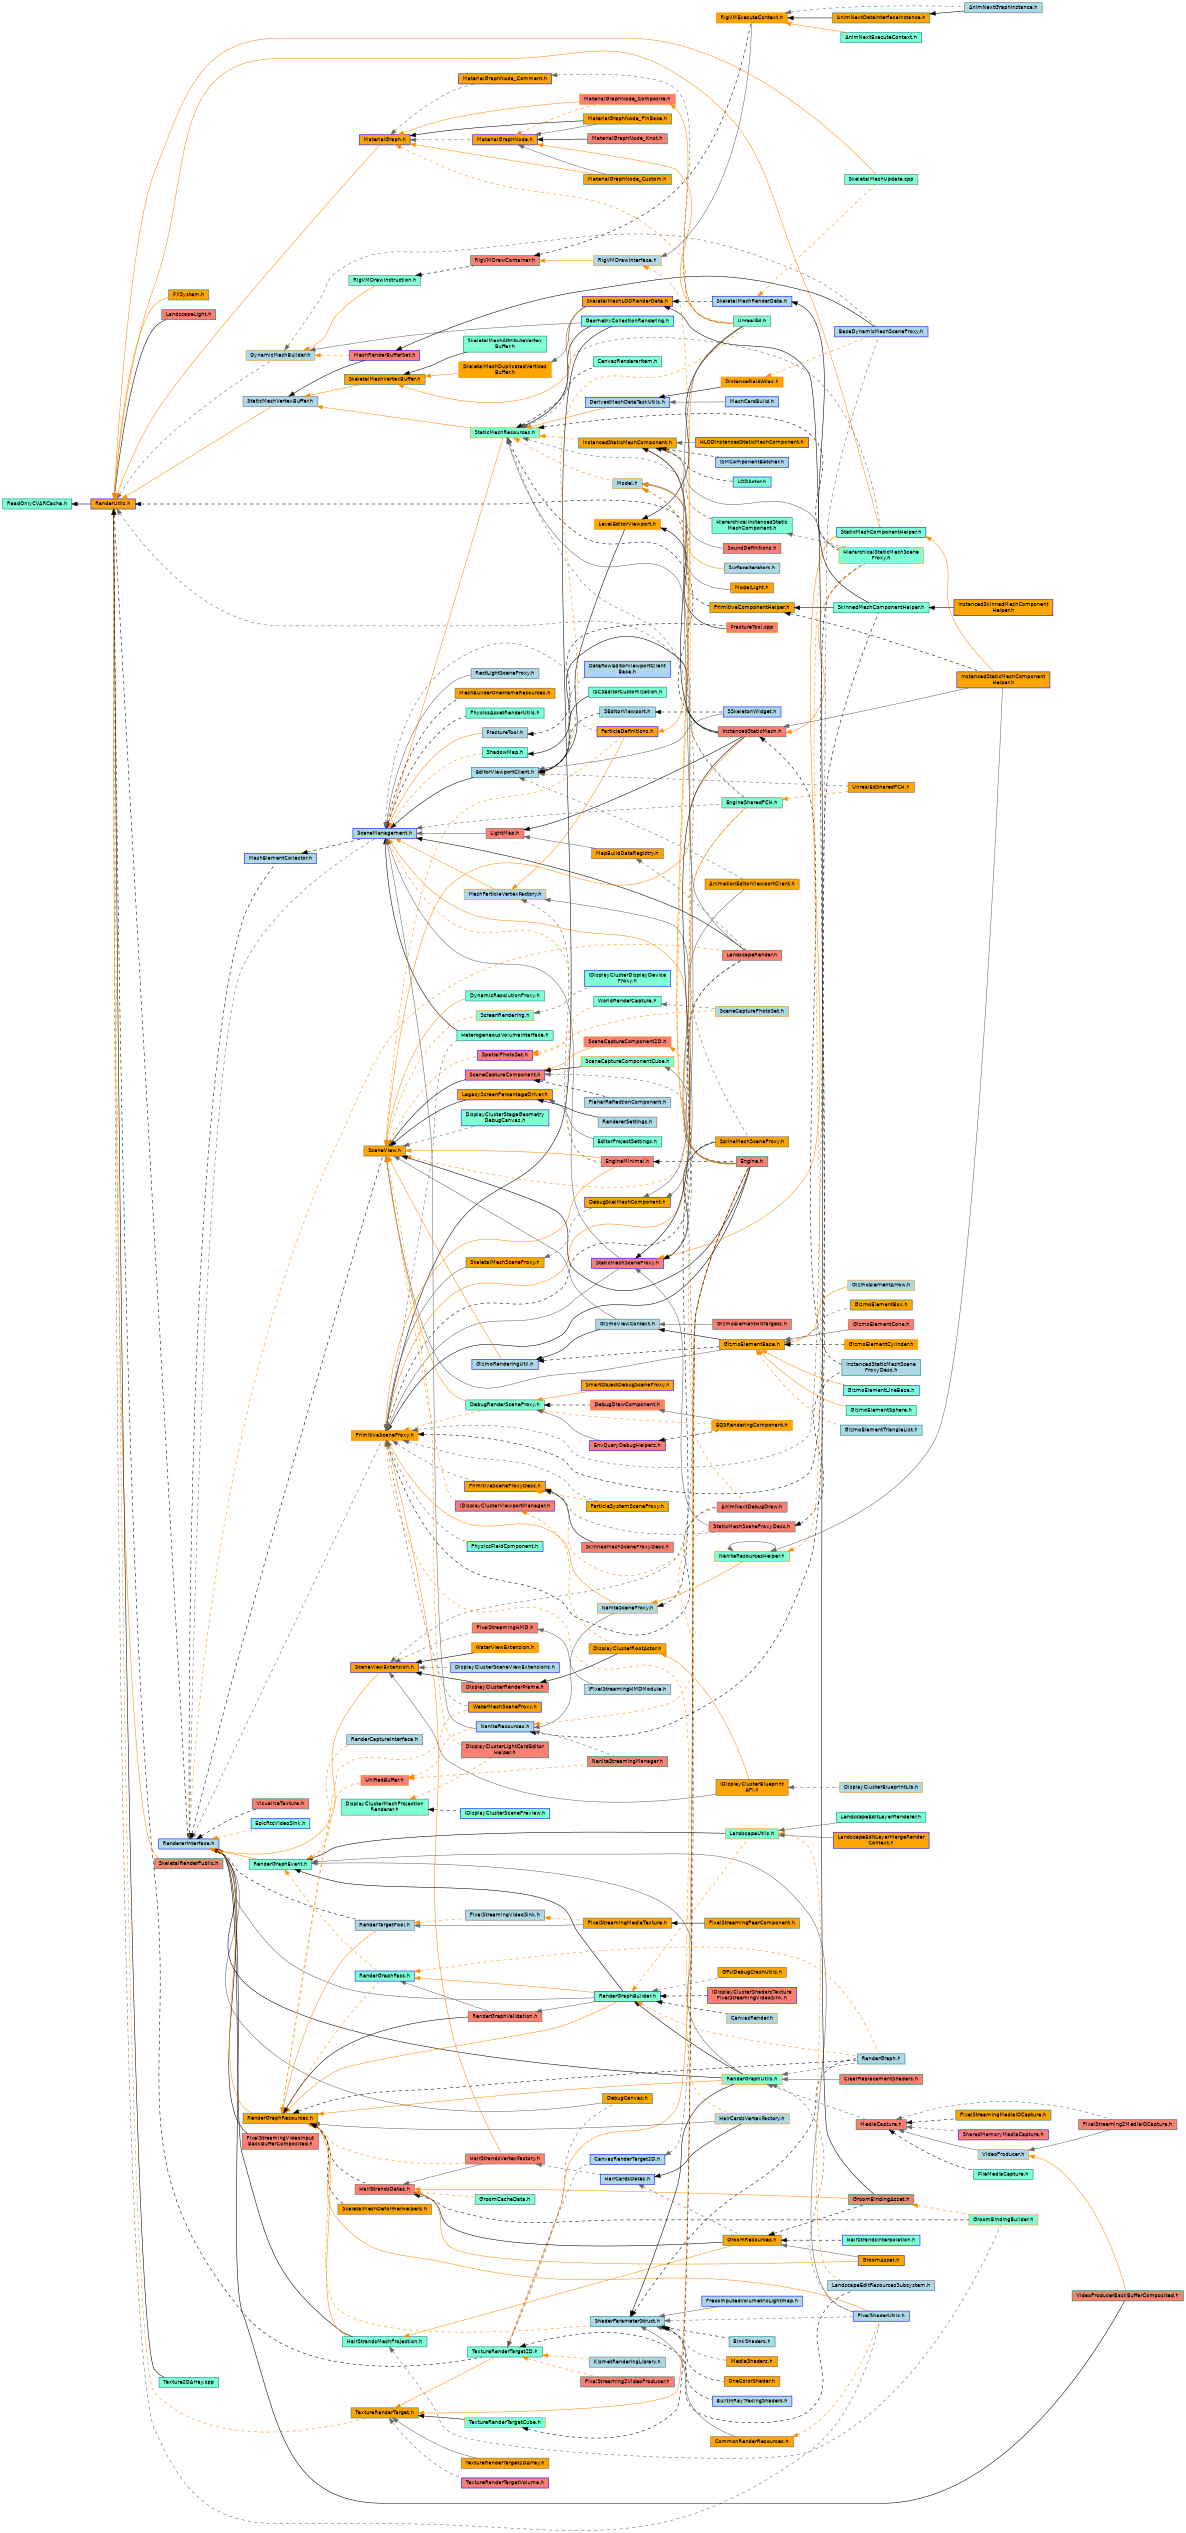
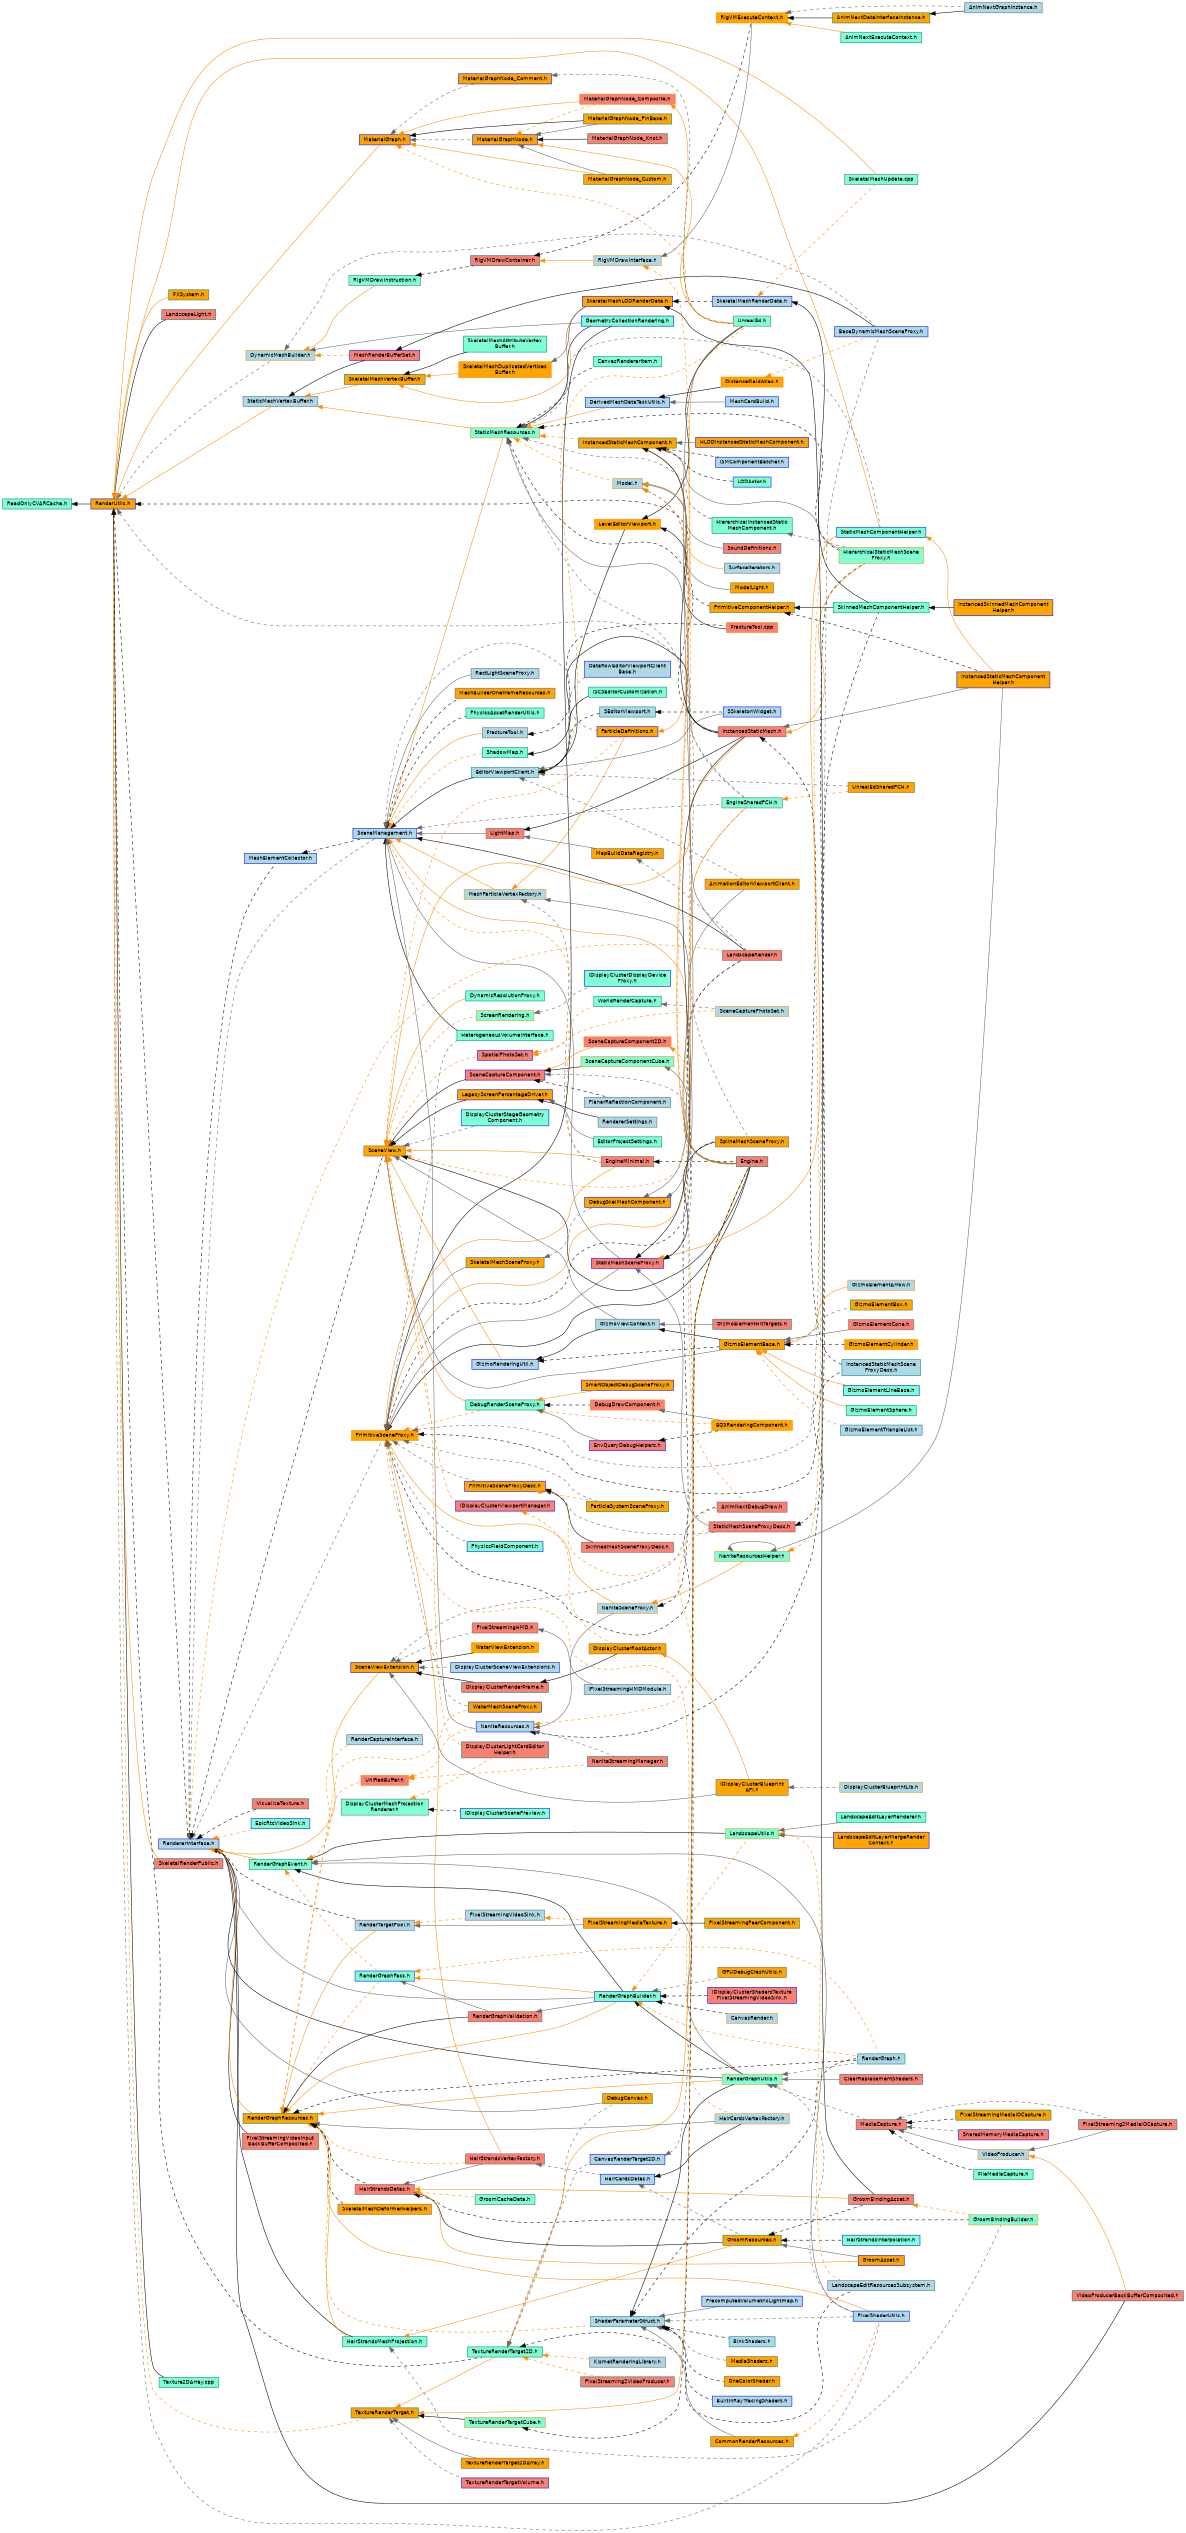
node "DisplayClusterStageGeometry DebugCanvas.h": label "DisplayClusterStageGeometry DebugCanvas.h" -> "DisplayClusterStageGeometry Component.h"
